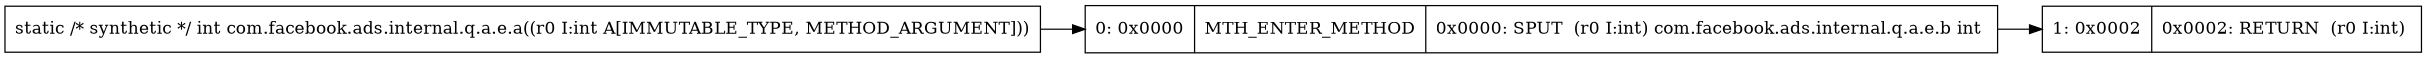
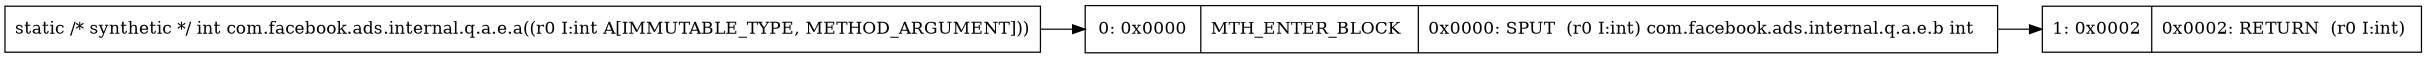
node "0: 0x0000": text "MTH_ENTER_METHOD" -> "MTH_ENTER_BLOCK"
